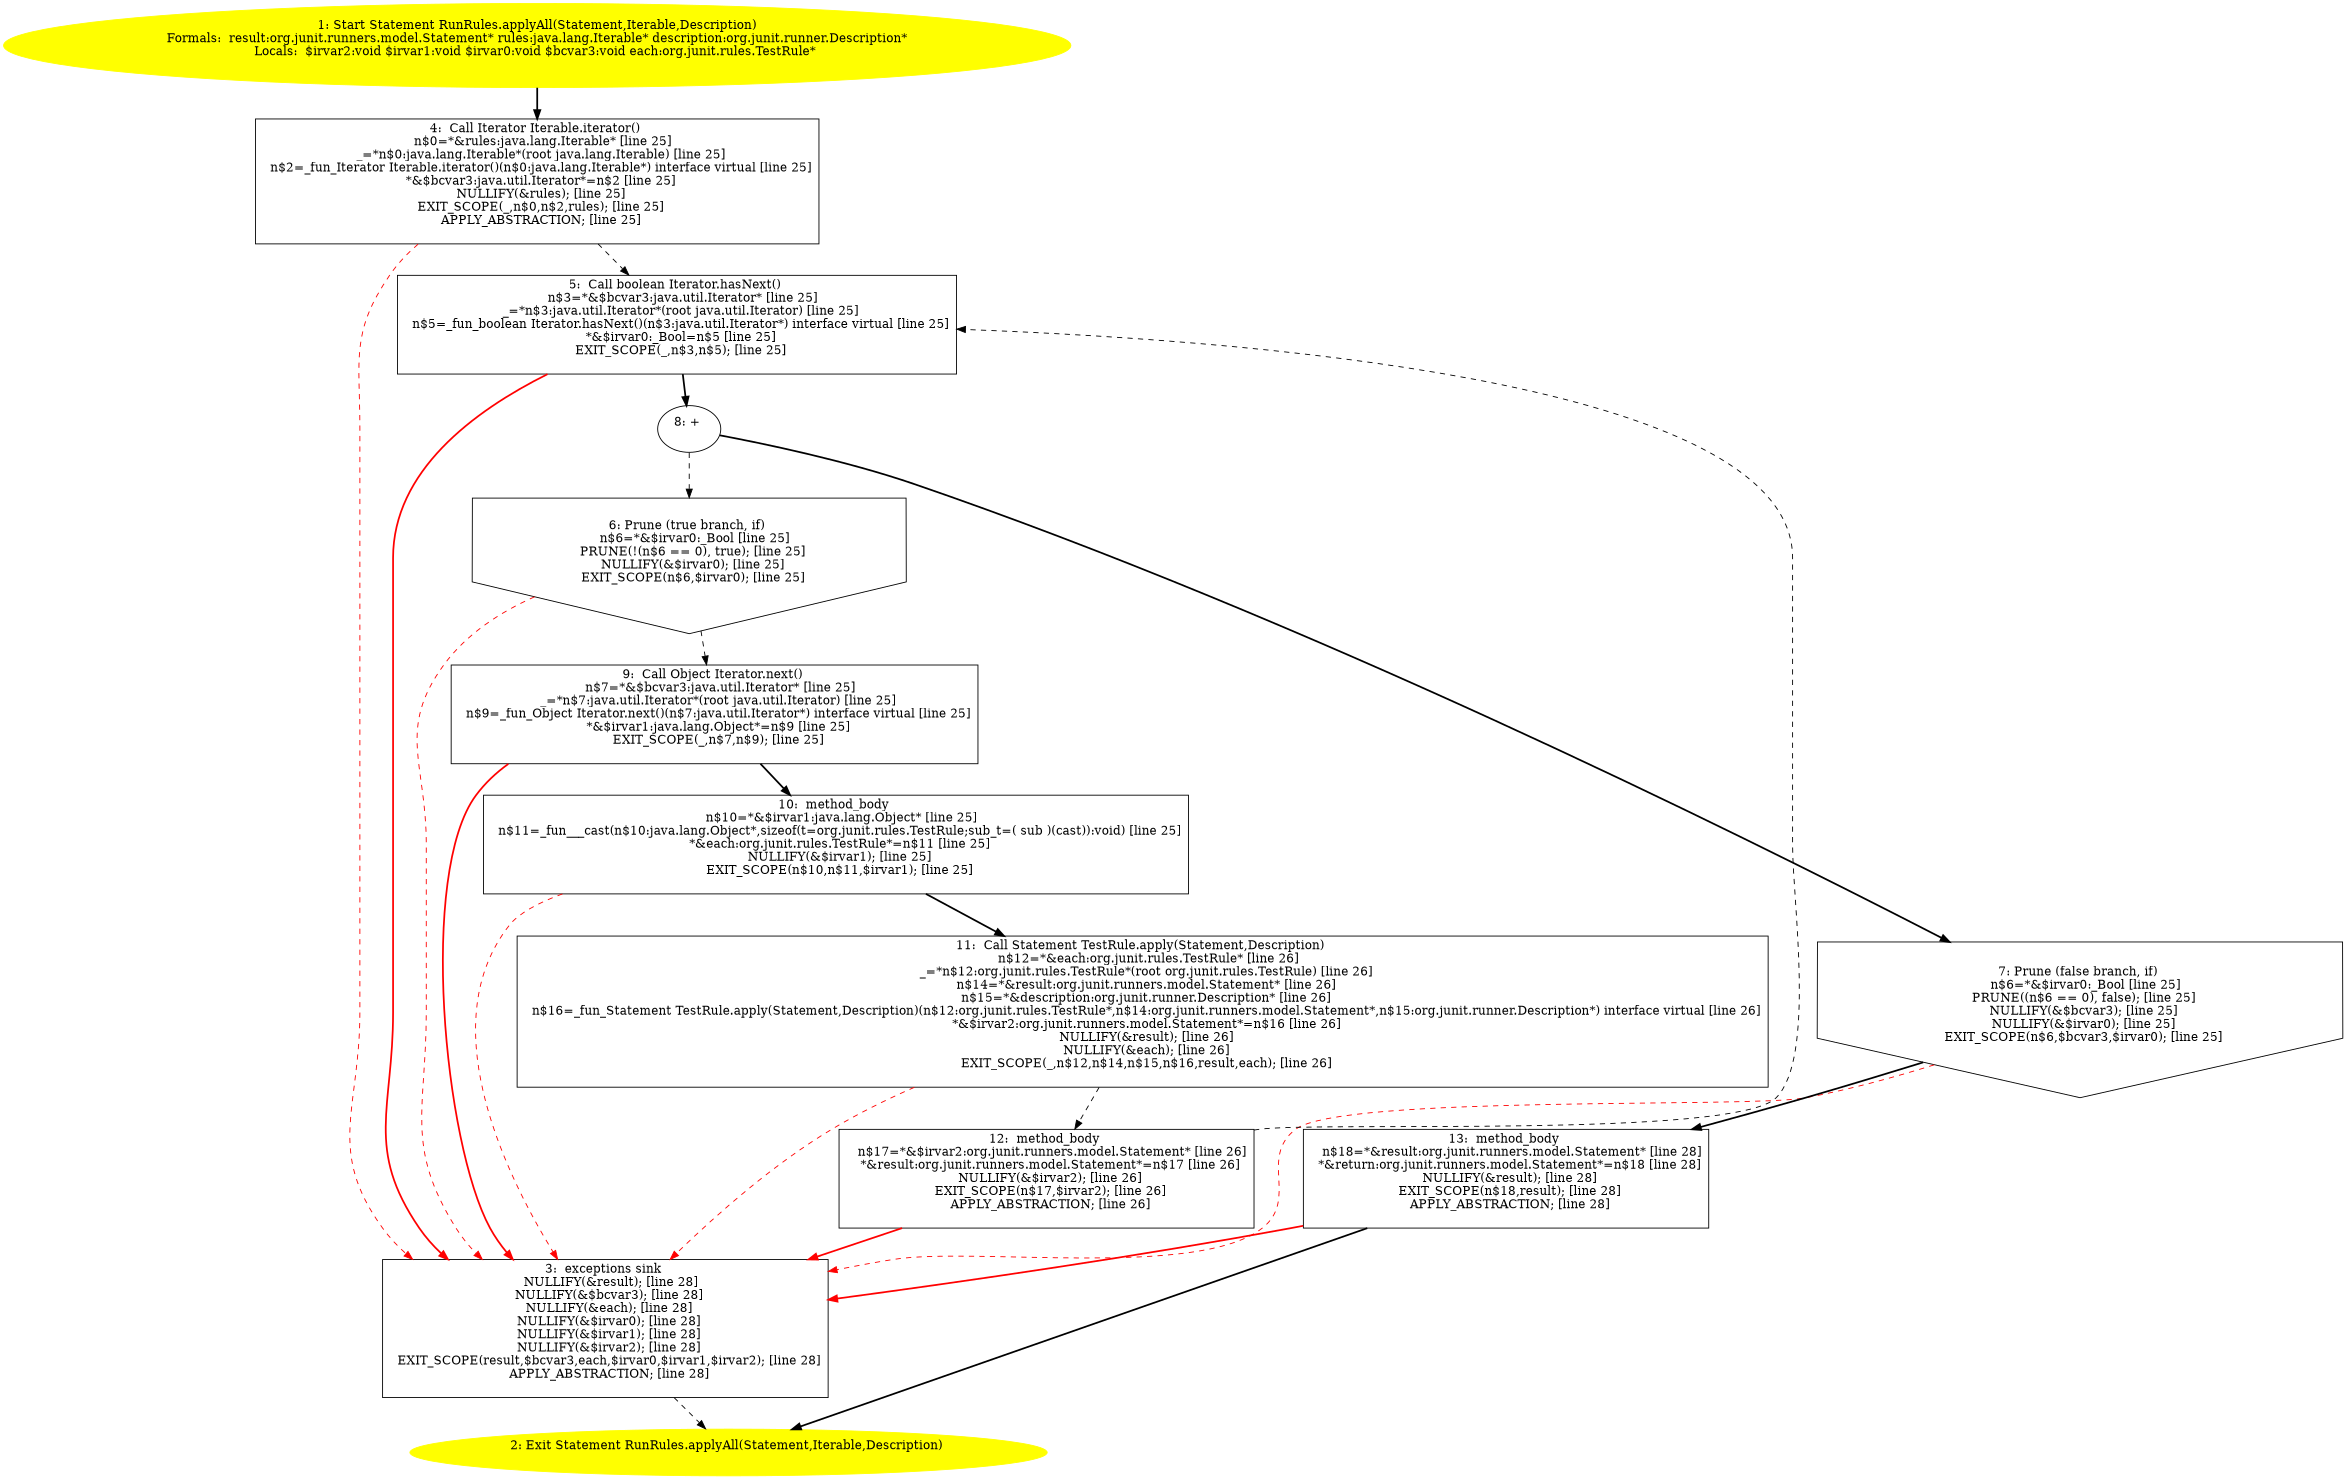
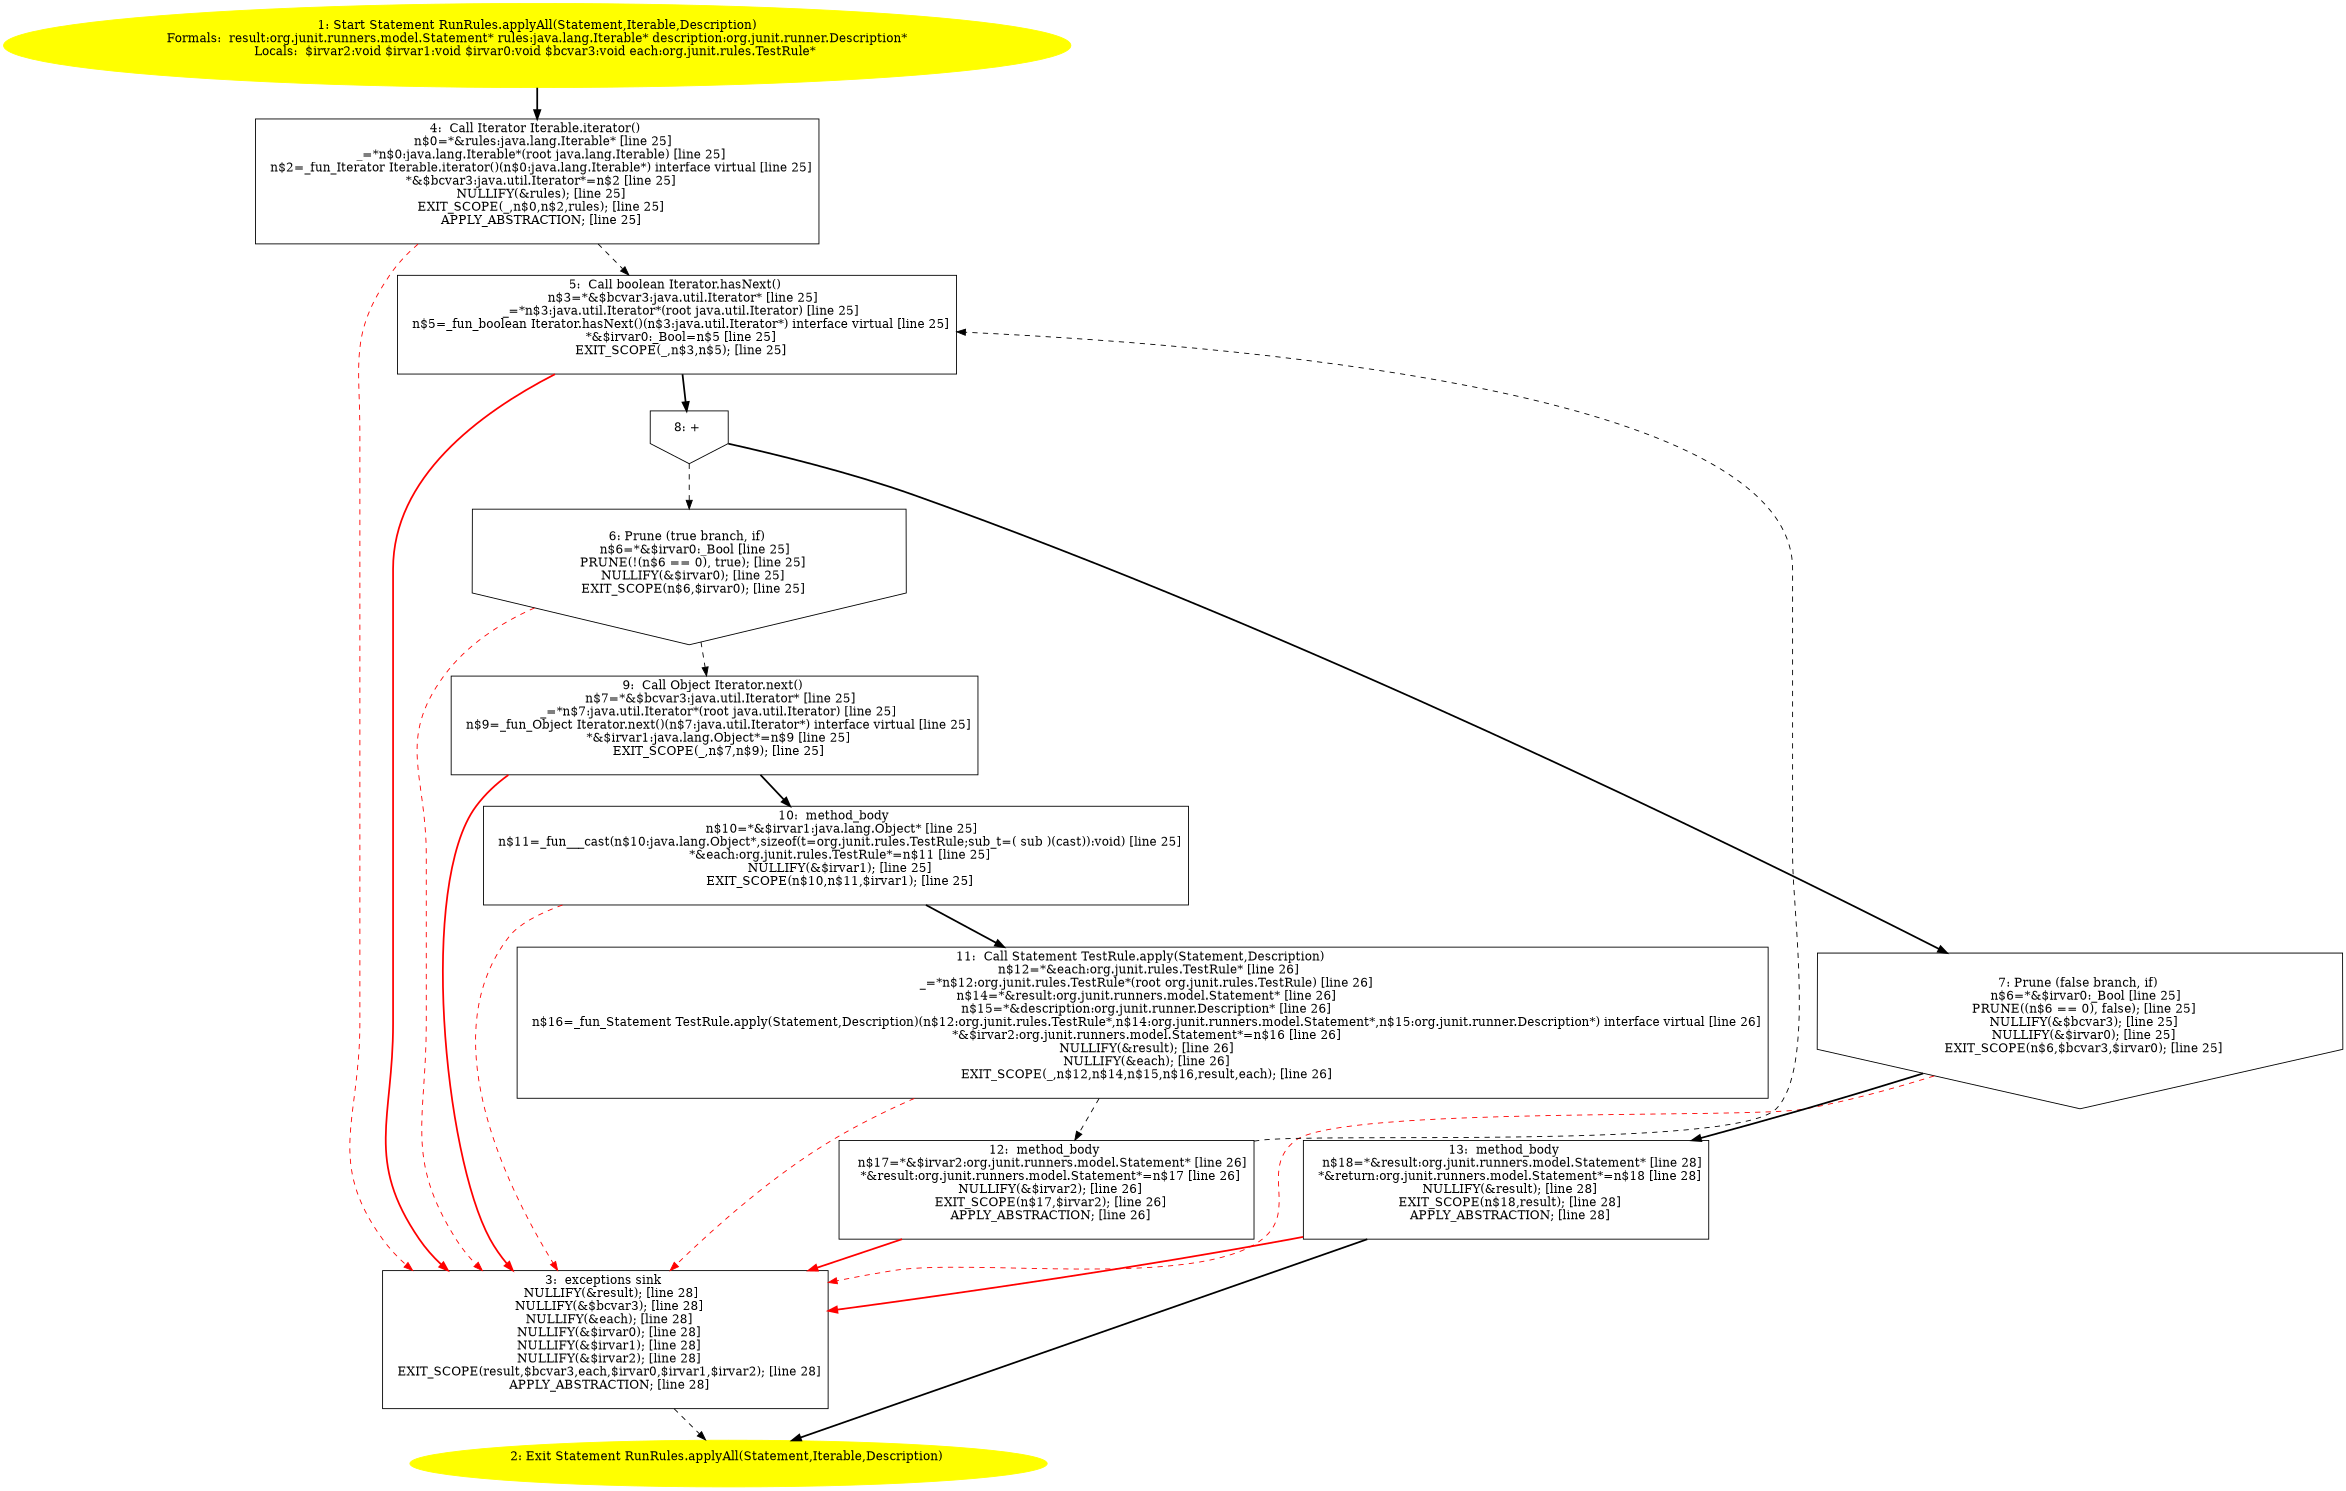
node "8: +": shape ellipse -> invhouse
